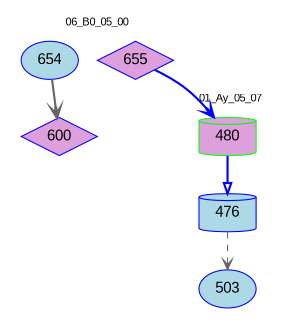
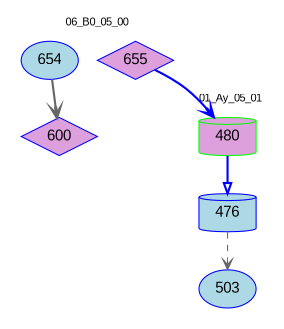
cluster "01_Ay_05_07": label "01_Ay_05_07" -> "01_Ay_05_01"
